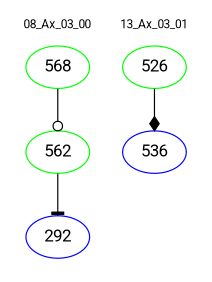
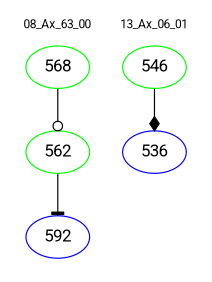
cluster "08_Ax_03_00": label "08_Ax_03_00" -> "08_Ax_63_00"
cluster "13_Ax_03_01": label "13_Ax_03_01" -> "13_Ax_06_01"
node "526": label "526" -> "546"
node "292": label "292" -> "592"
